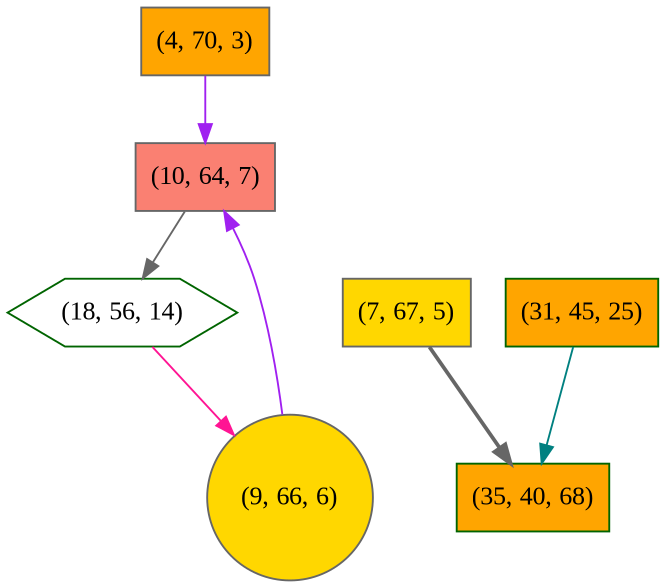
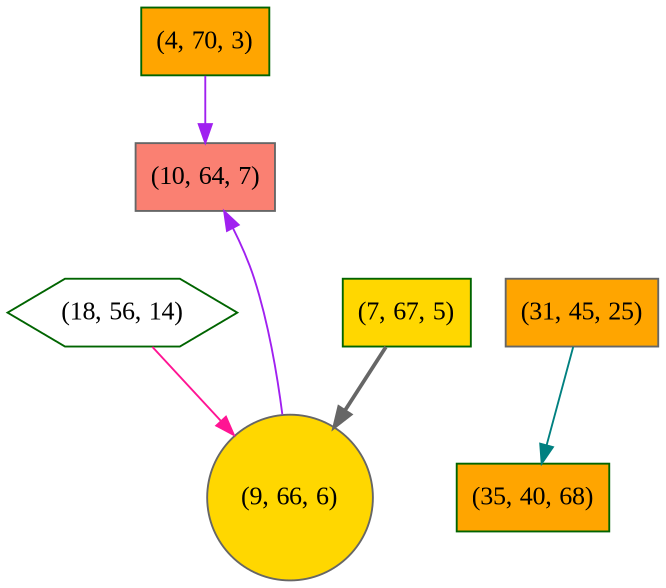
node "(4, 70, 3)": color gray40 -> darkgreen
edge "(10, 64, 7)" -> "(18, 56, 14)": removed
node "(7, 67, 5)": color gray40 -> darkgreen
node "(31, 45, 25)": color darkgreen -> gray40
edge "(7, 67, 5)" -> "(35, 40, 68)": now "(7, 67, 5)" -> "(9, 66, 6)"
